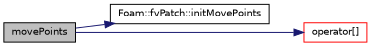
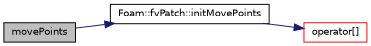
edge "movePoints" -> "operator[]": now "Foam::fvPatch::initMovePoints" -> "operator[]"
